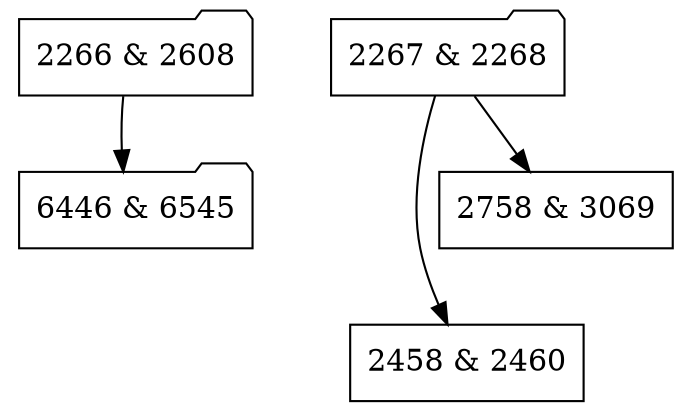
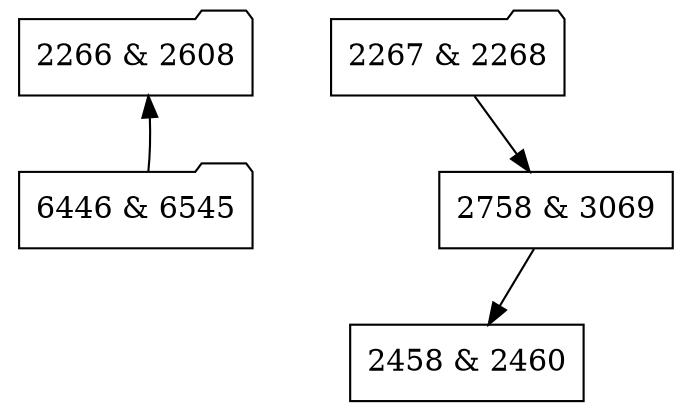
edge "2266 & 2608" -> "6446 & 6545": reversed
edge "2267 & 2268" -> "2458 & 2460": now "2758 & 3069" -> "2458 & 2460"
